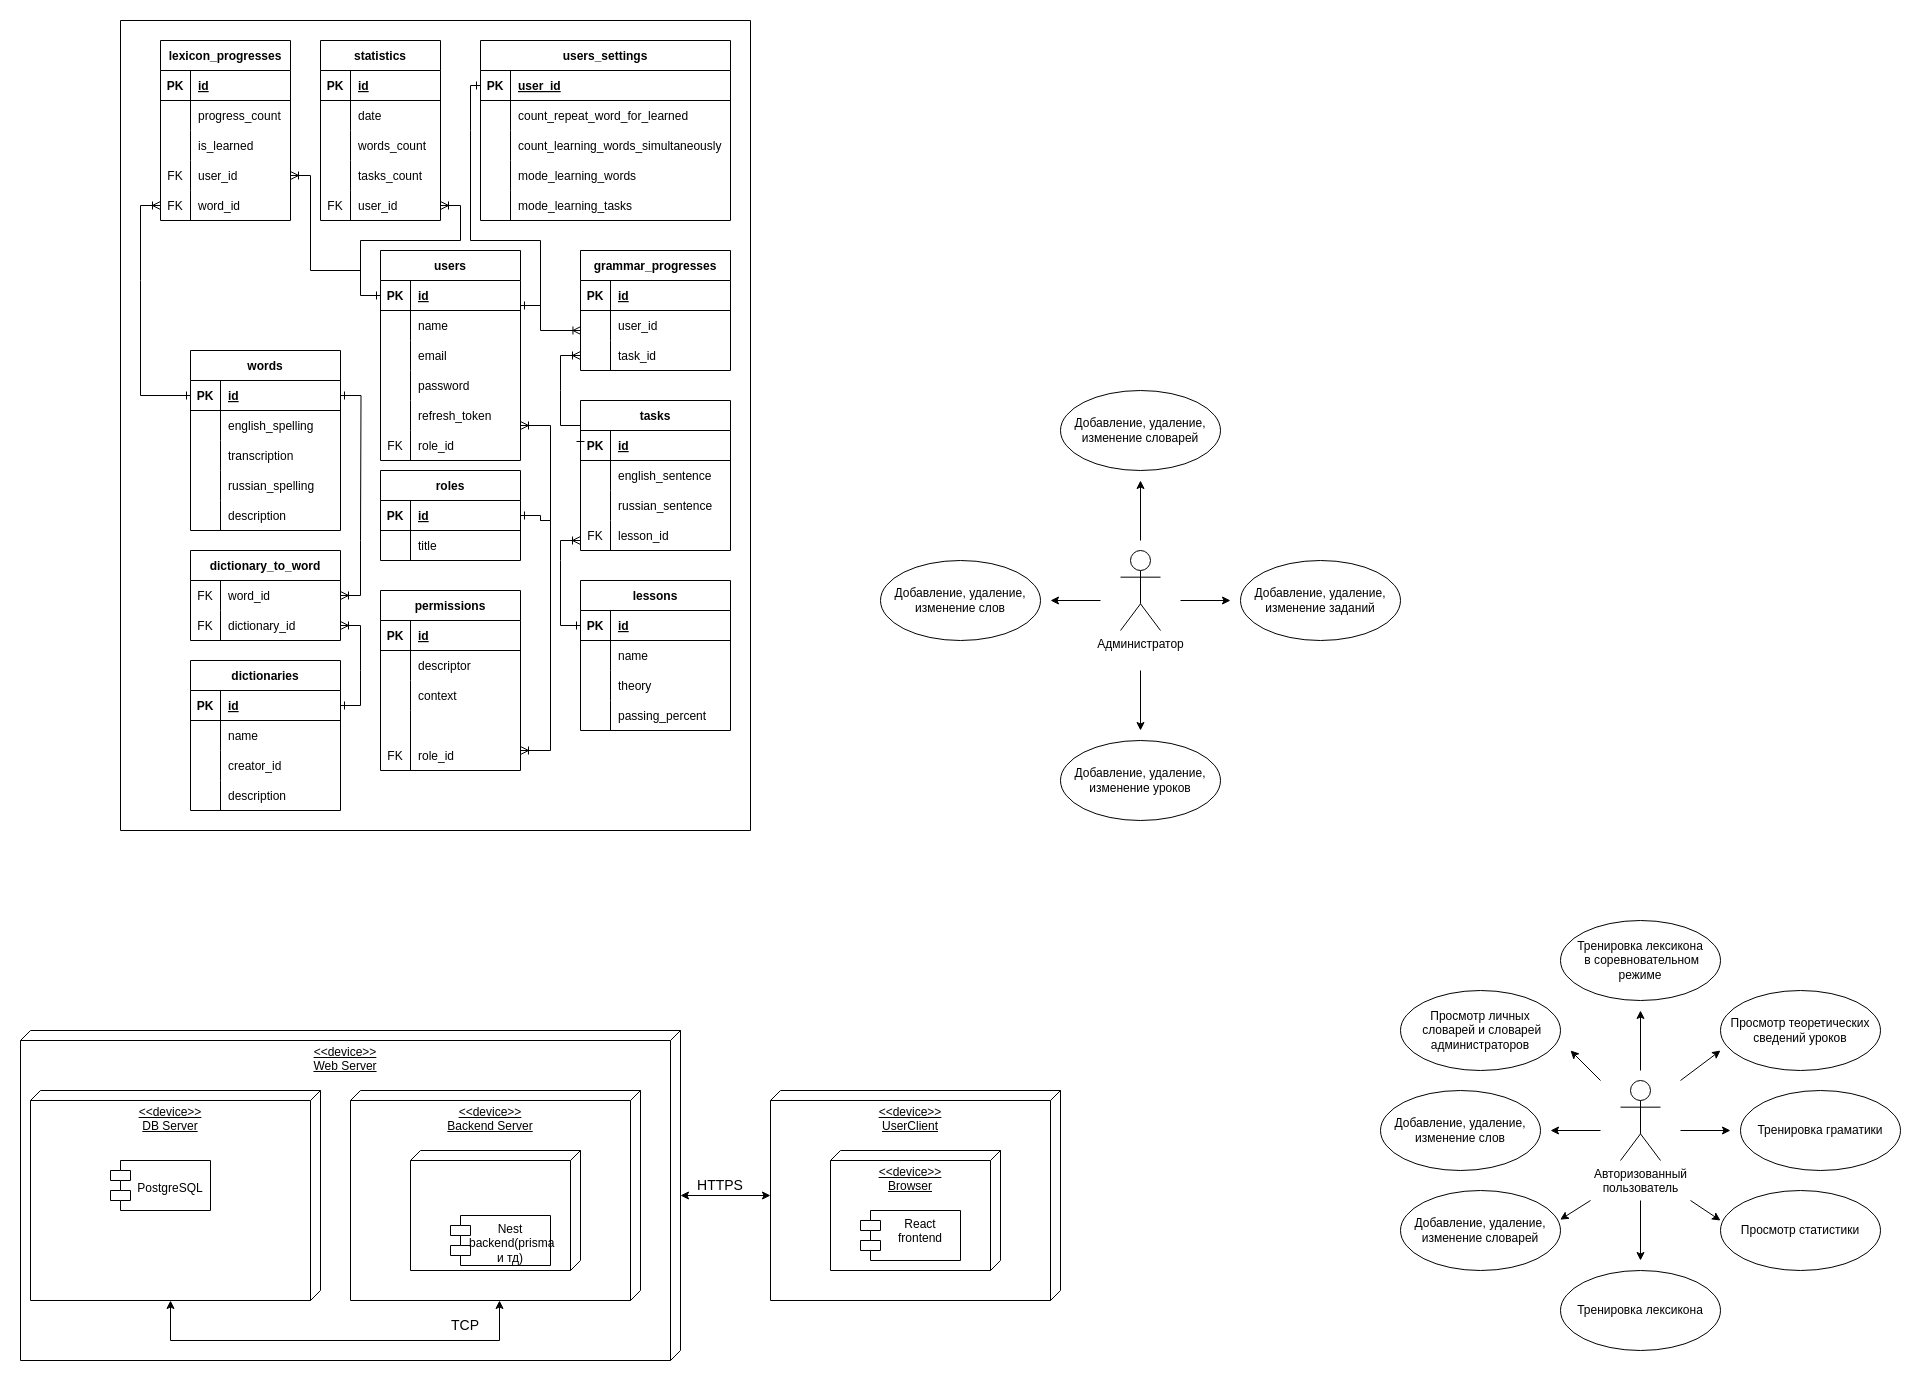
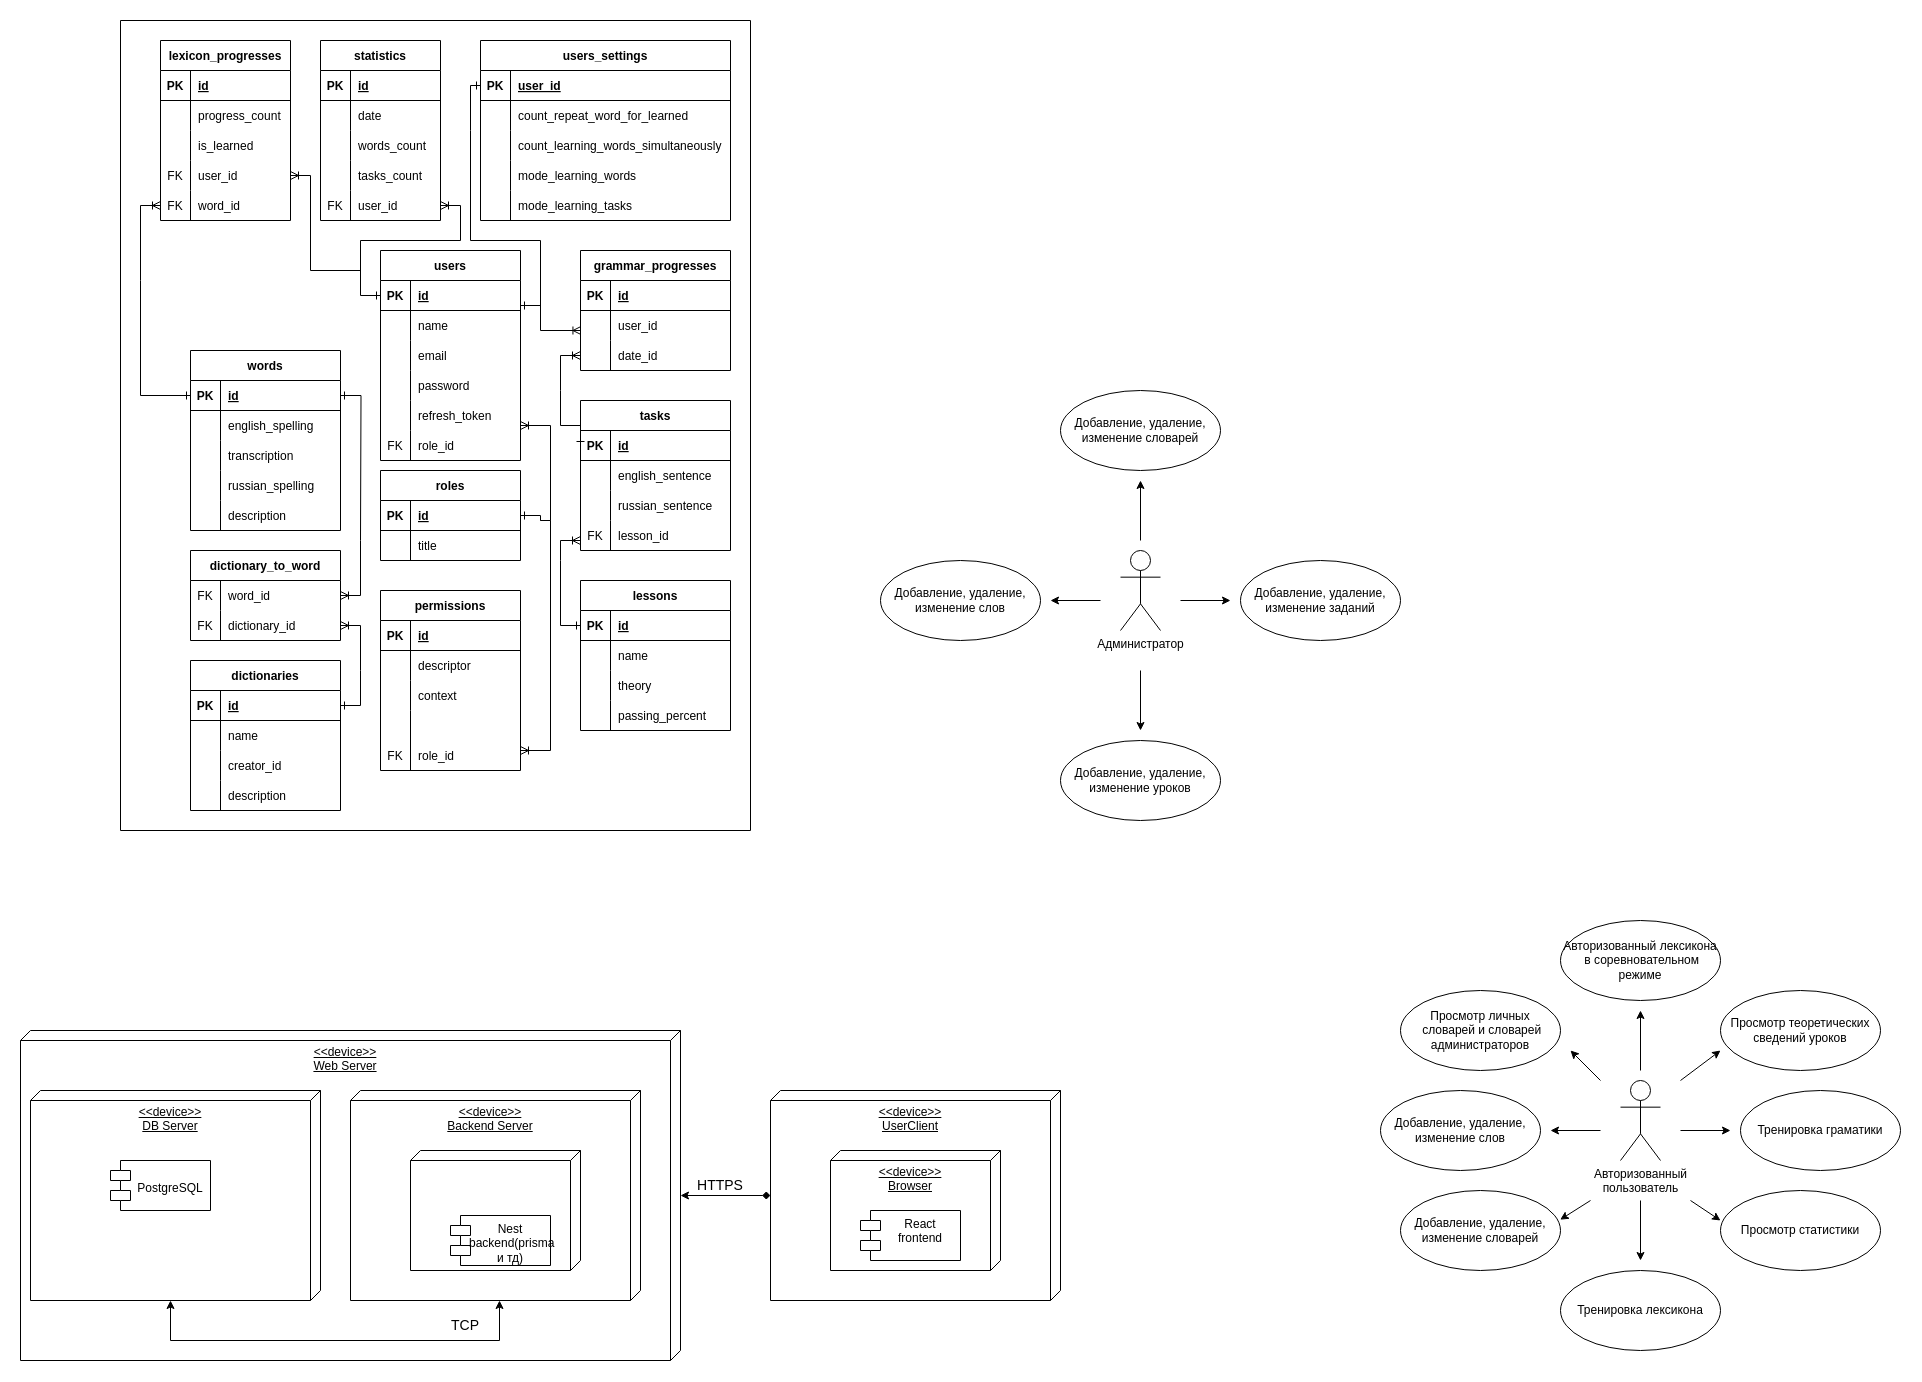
node "task_id": label "task_id" -> "date_id"
node "Тренировка лексикона в соревновательном режиме": label "Тренировка лексикона в соревновательном режиме" -> "Авторизованный лексикона в соревновательном режиме"
edge "<<device>> Web Server" -- "<<device>> UserClient": arrowhead classic -> diamond
